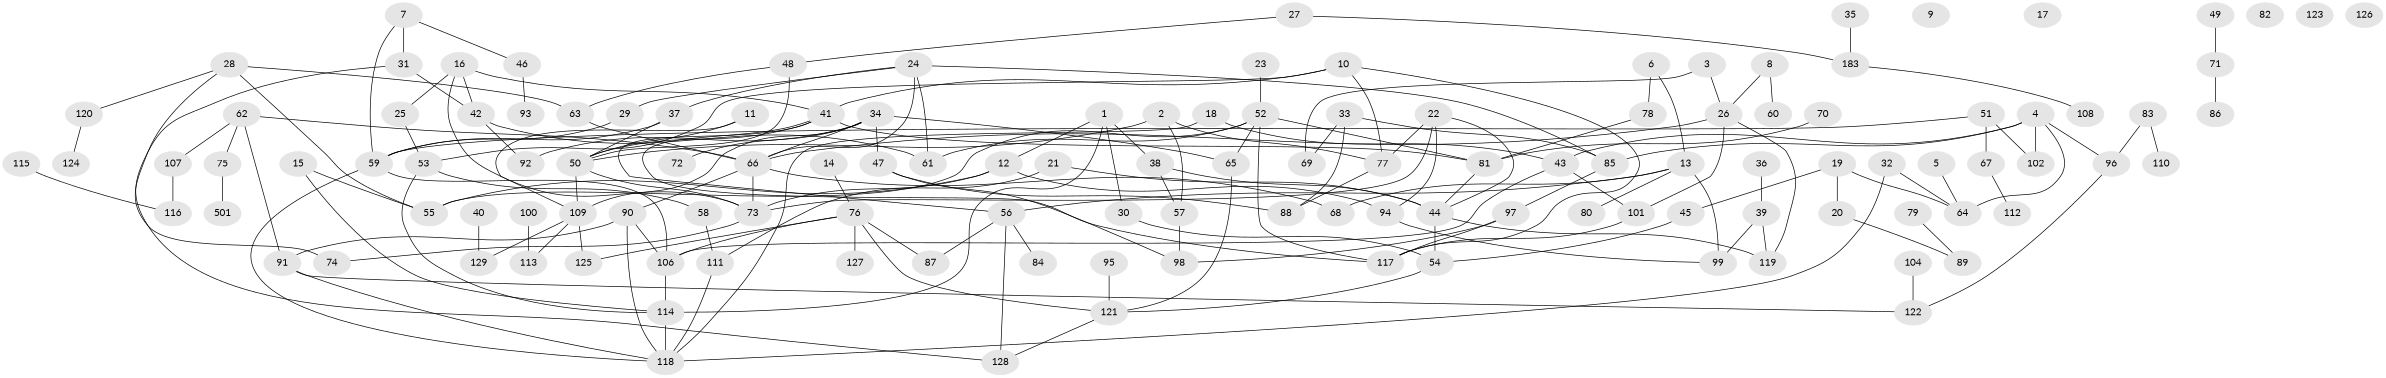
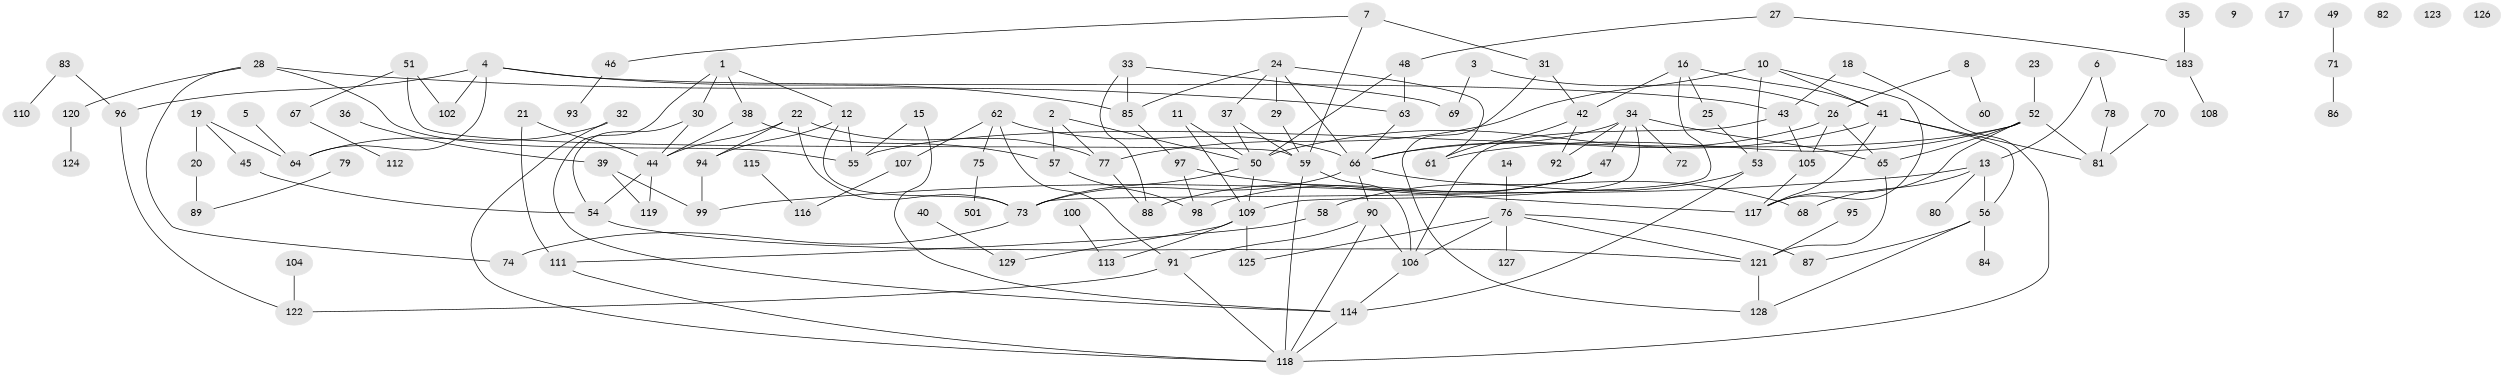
edge "26" -- "119": now "26" -- "65"
edge "81" -- "44": now "30" -- "44"
node "101": label "101" -> "105"
